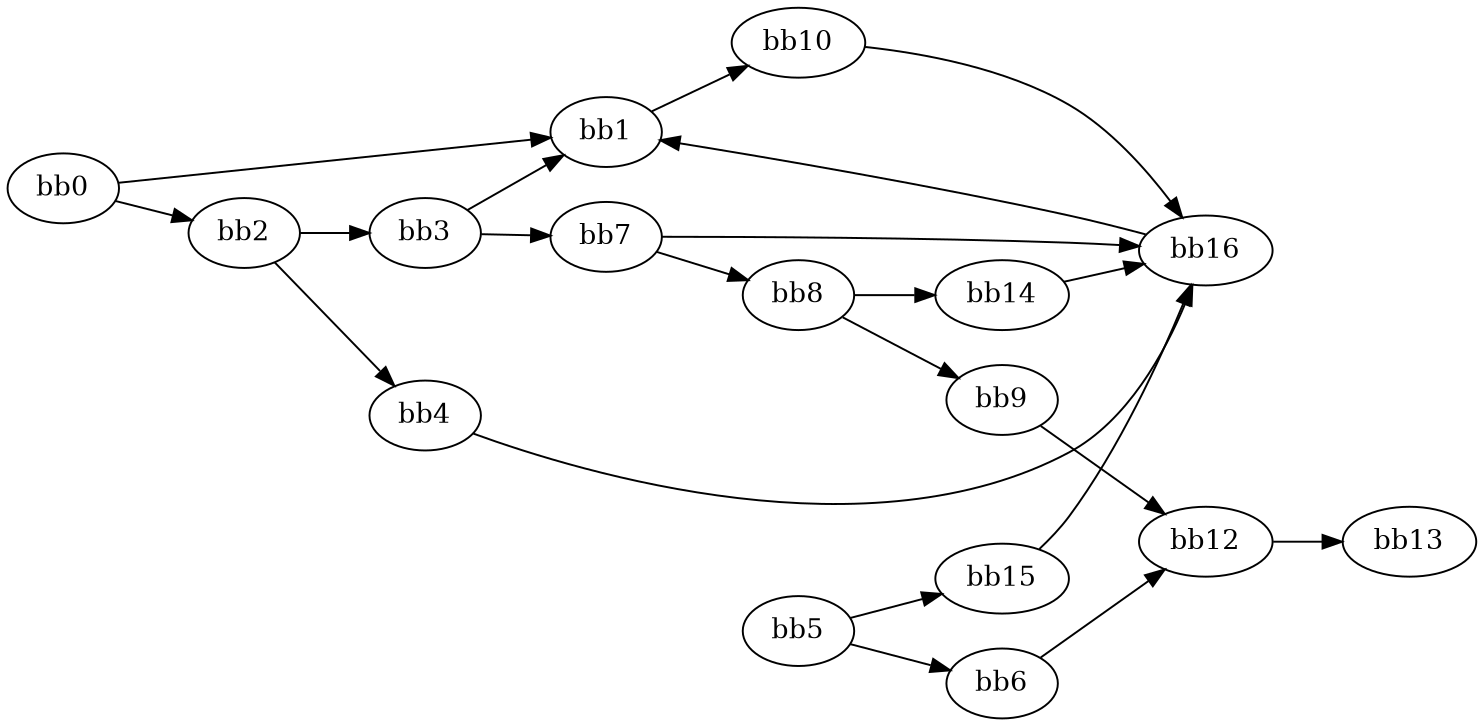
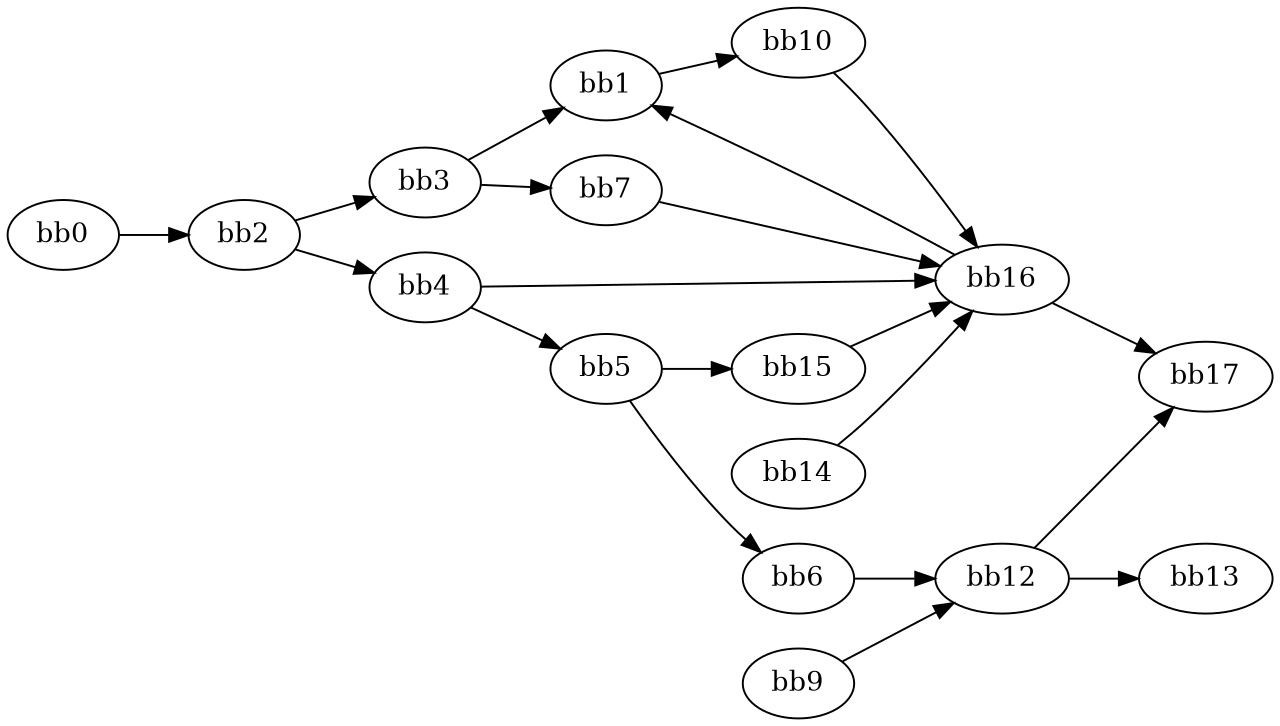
edge "bb0" -> "bb1": removed
node "bb8": removed
edge "bb4" -> "bb5": added
node "bb17": added
